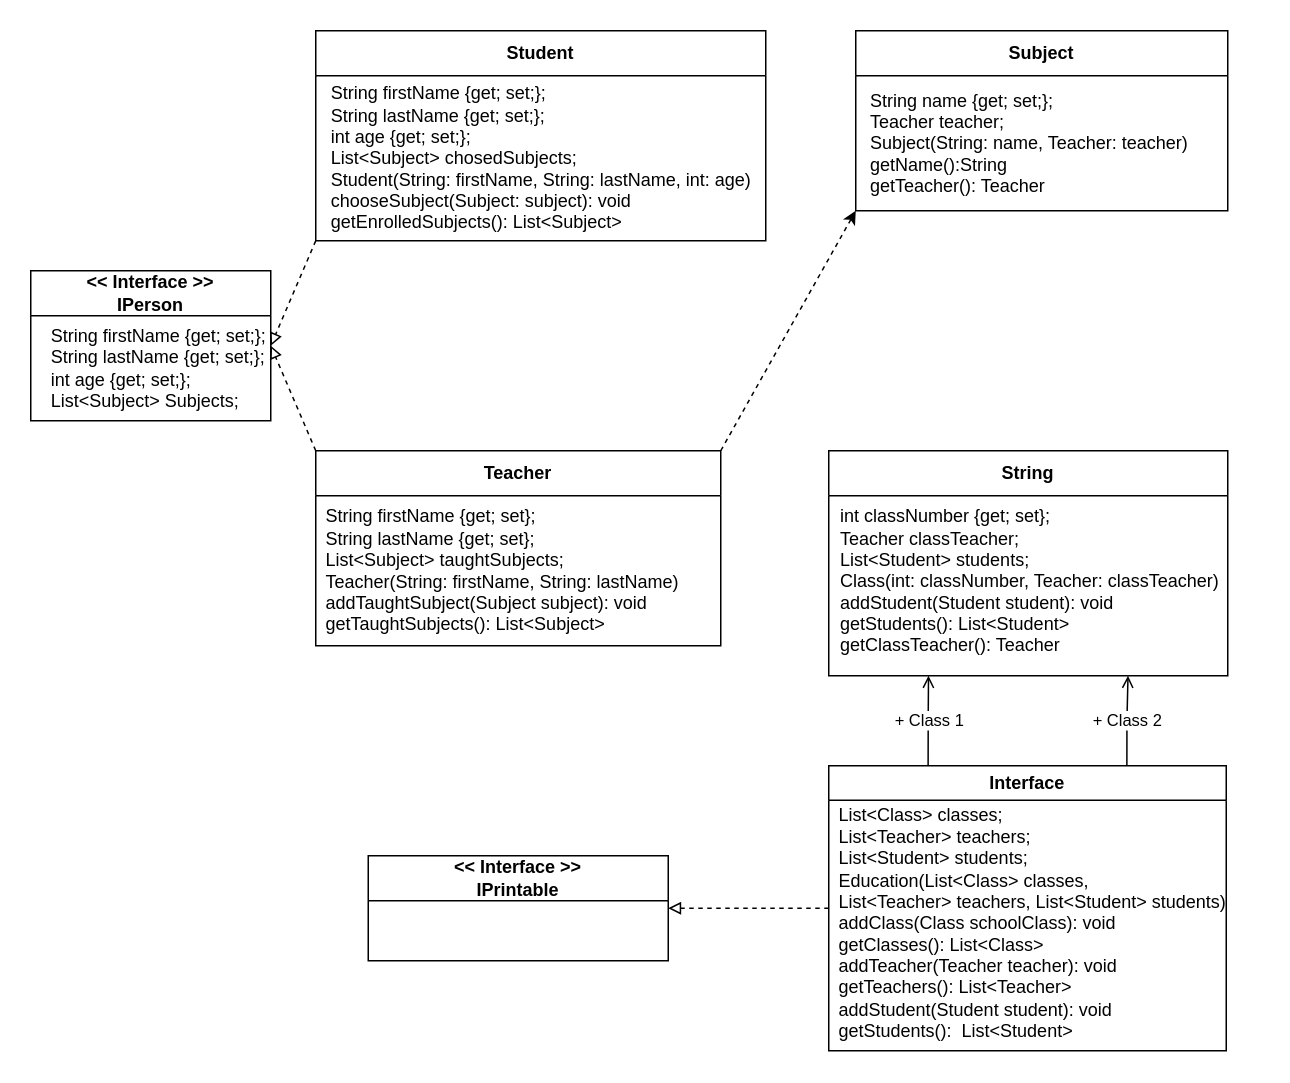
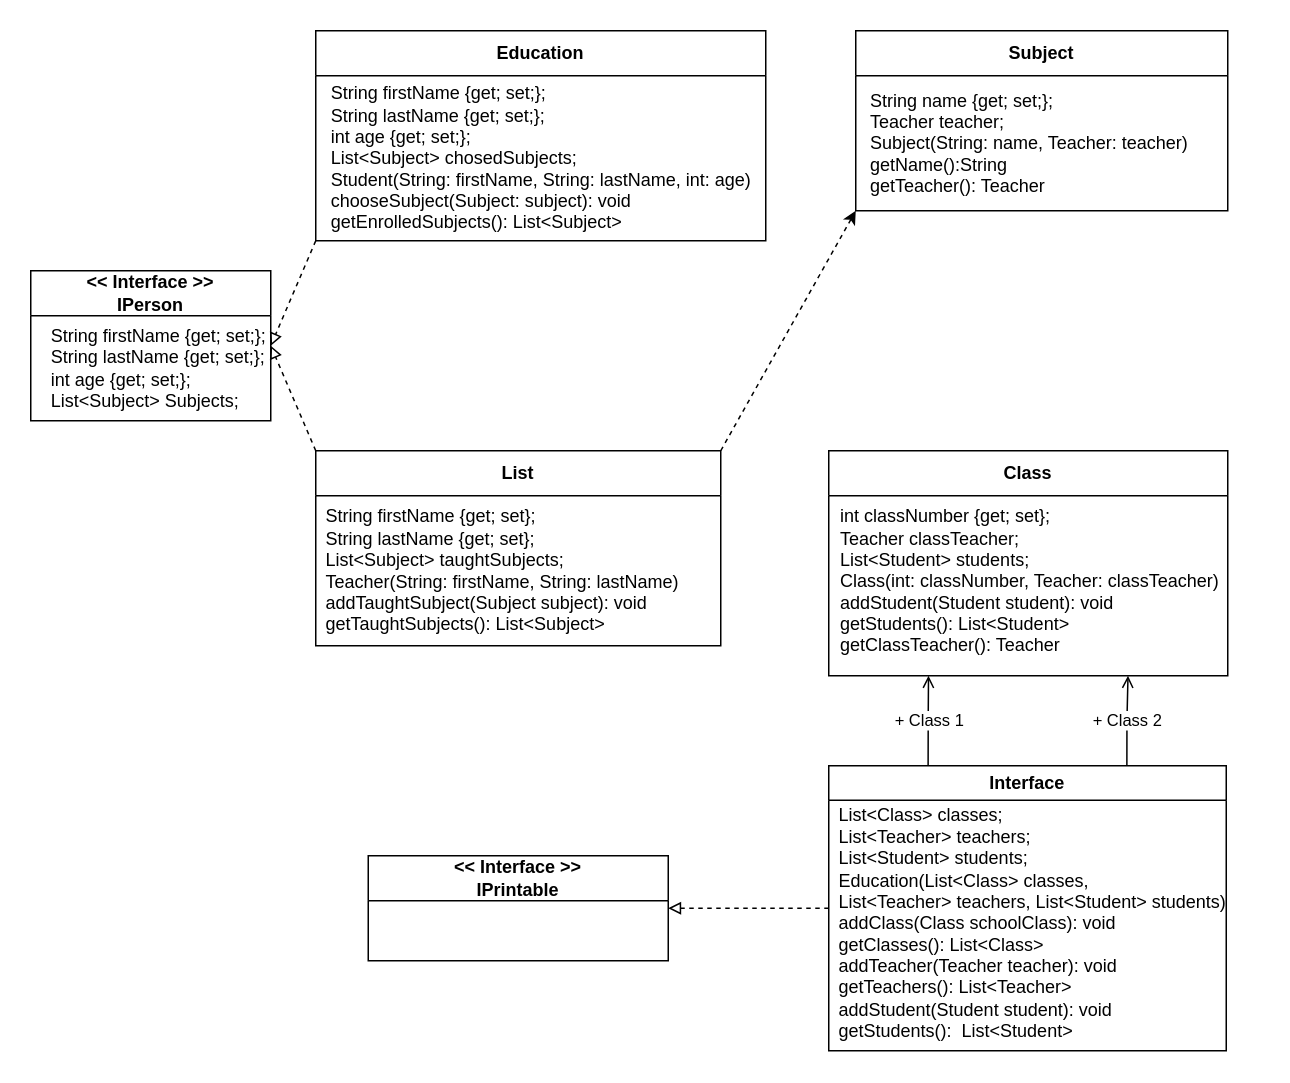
node "Student": label "Student" -> "Education"
node "Teacher": label "Teacher" -> "List"
node "String": label "String" -> "Class"
